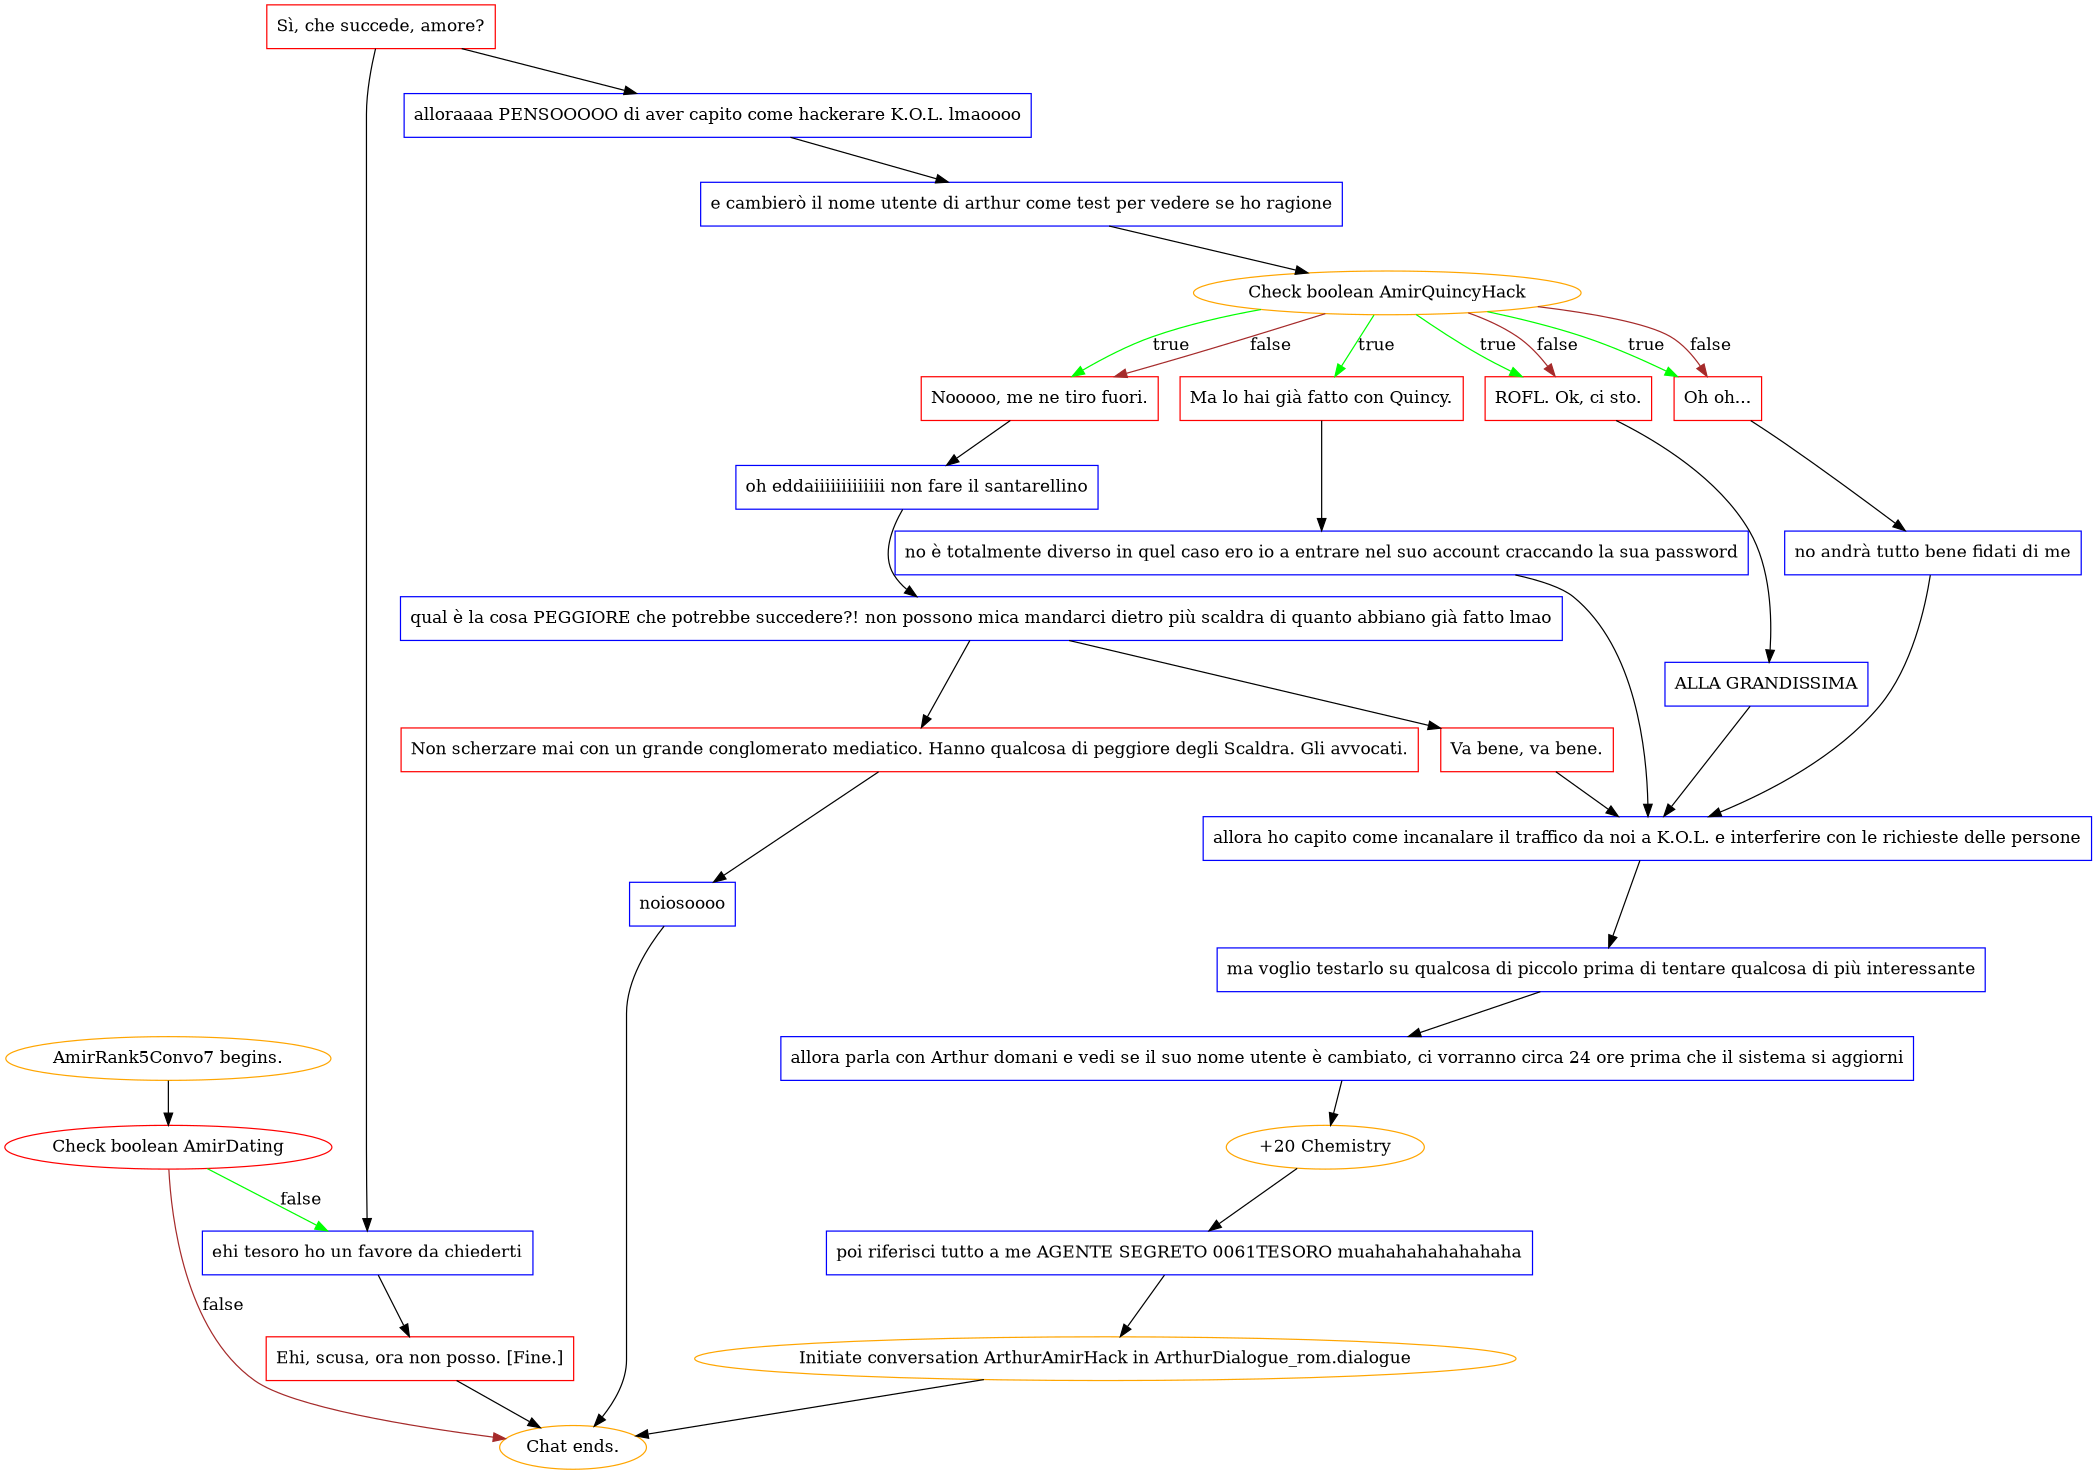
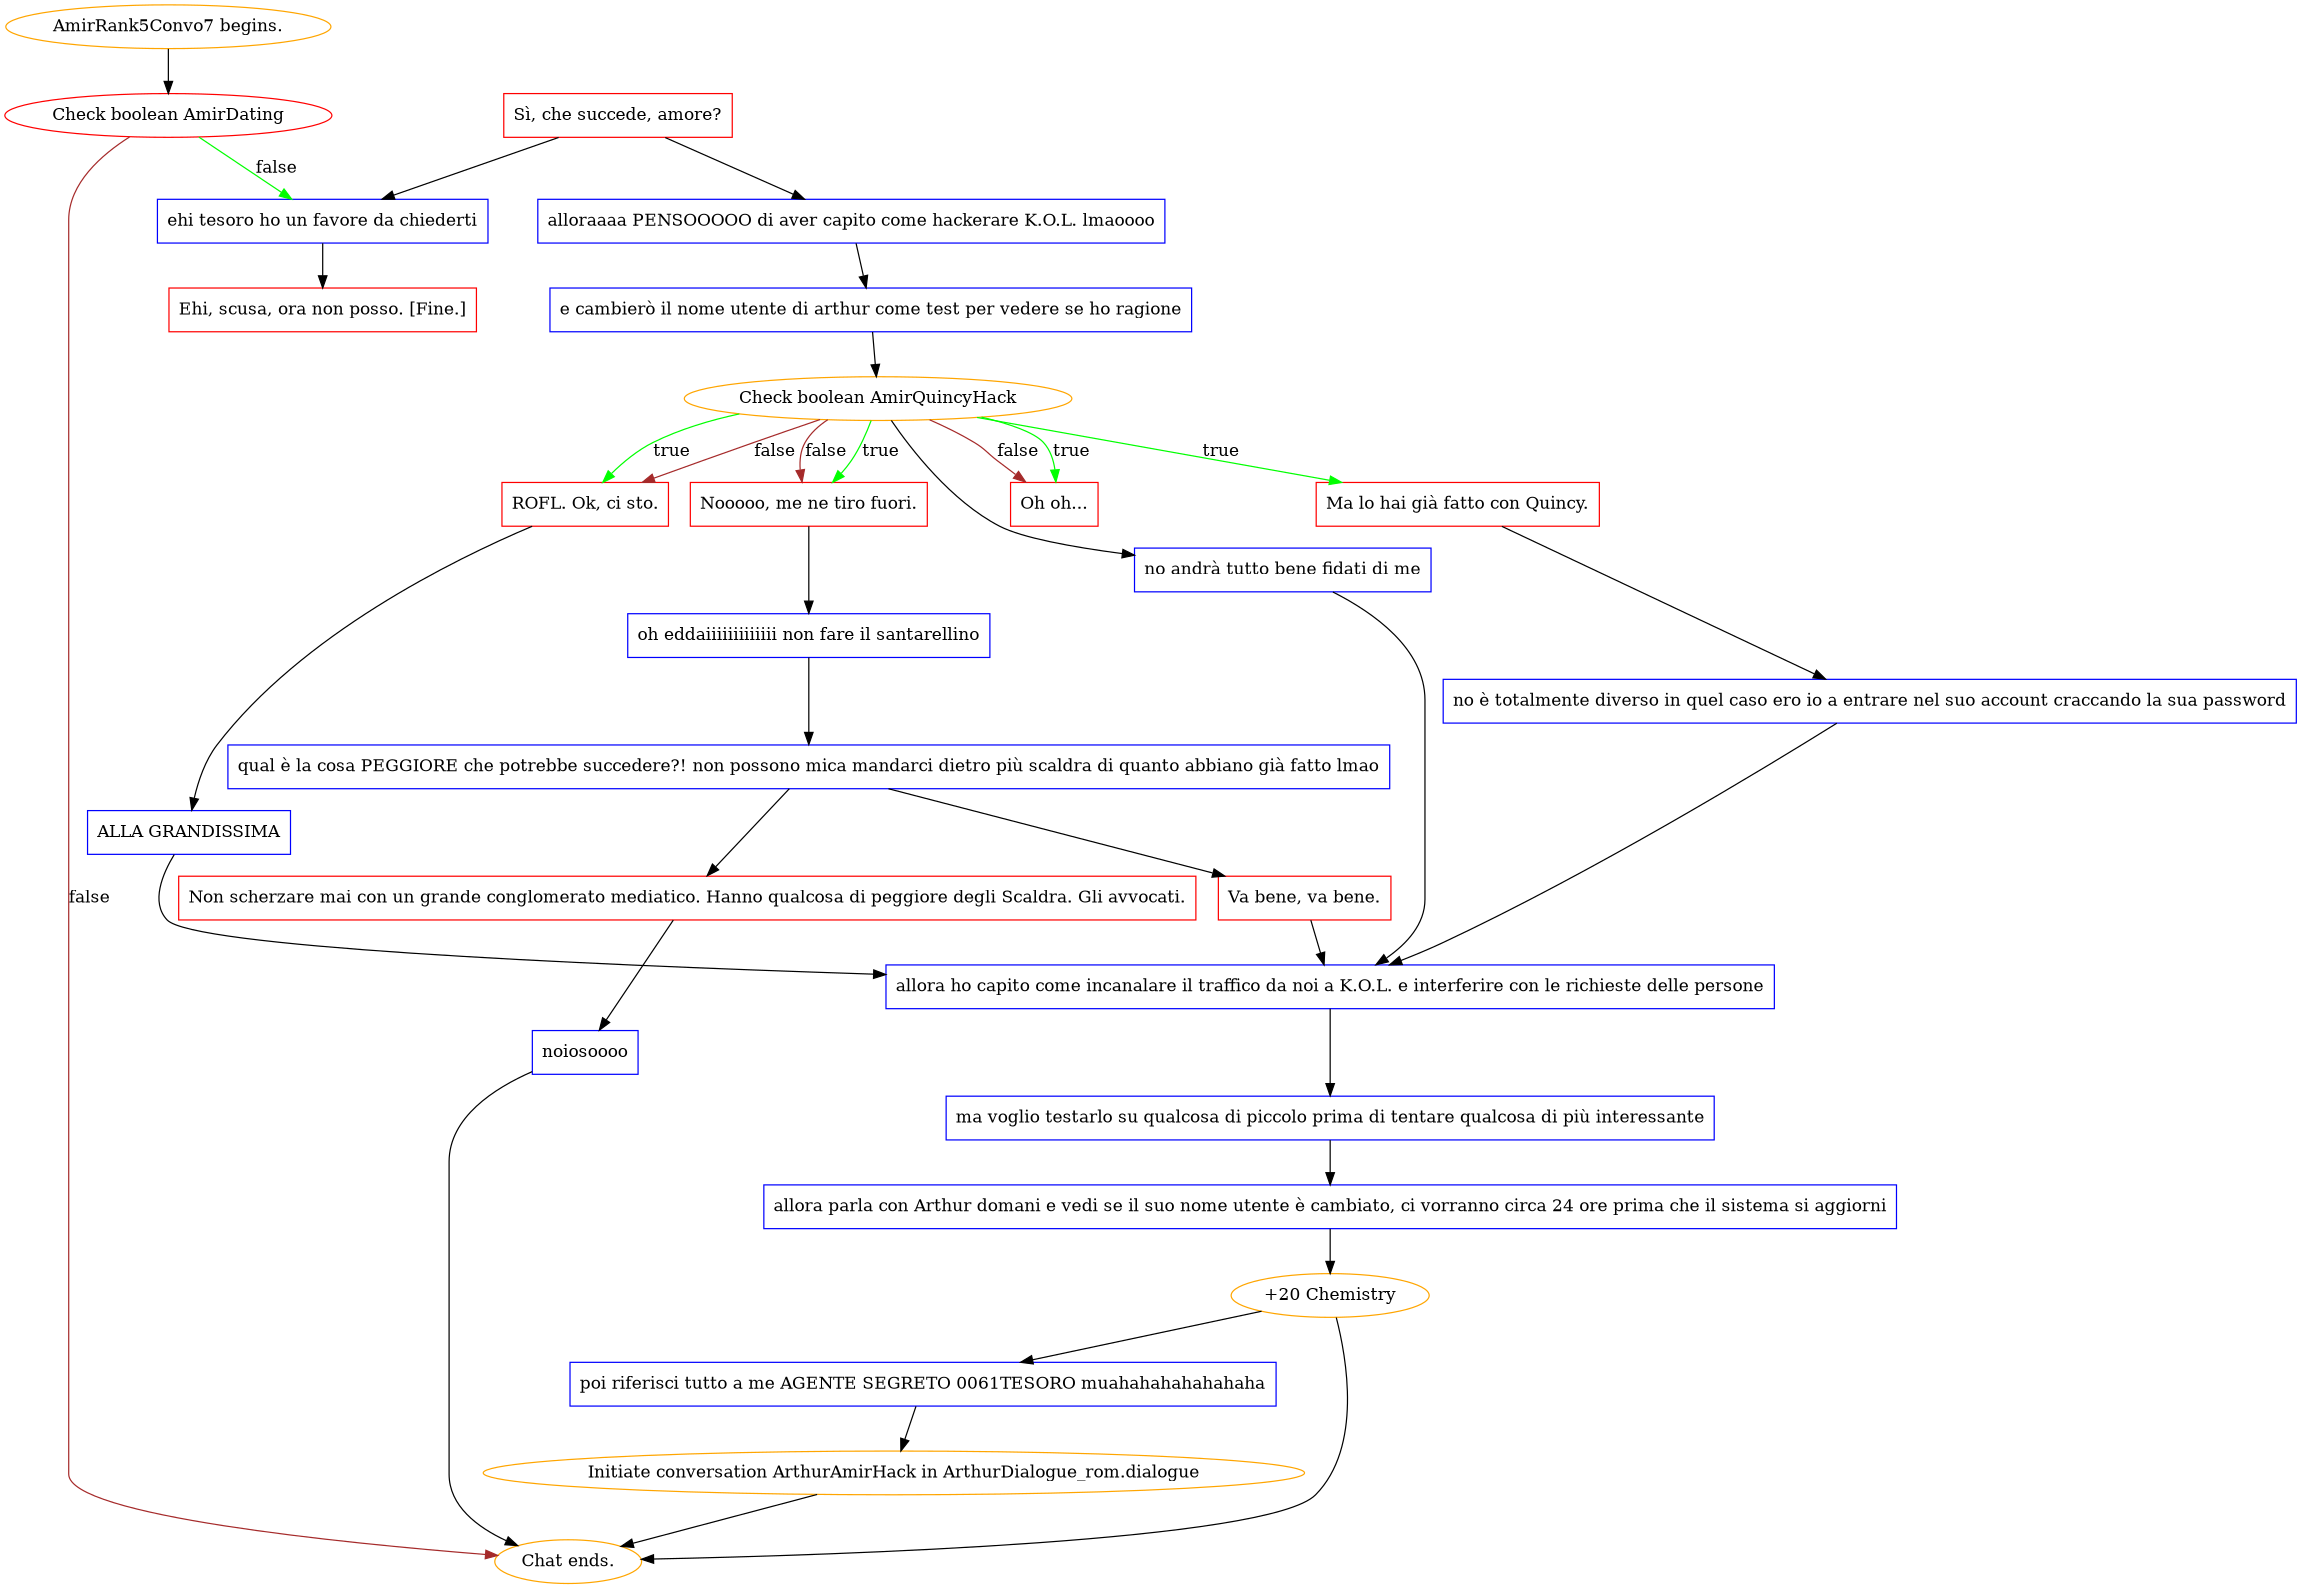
edge "Oh oh..." -> "no andrà tutto bene fidati di me": now "Check boolean AmirQuincyHack" -> "no andrà tutto bene fidati di me"
edge "Ehi, scusa, ora non posso. [Fine.]" -> "Chat ends.": now "+20 Chemistry" -> "Chat ends."
